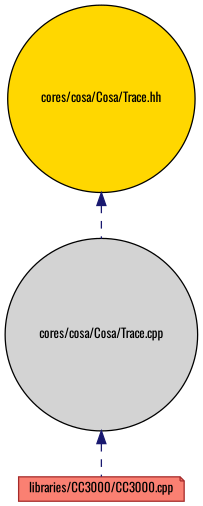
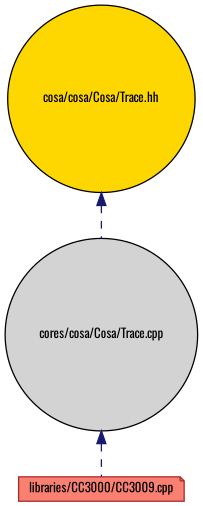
node "cores/cosa/Cosa/Trace.hh": label "cores/cosa/Cosa/Trace.hh" -> "cosa/cosa/Cosa/Trace.hh"
node "libraries/CC3000/CC3000.cpp": label "libraries/CC3000/CC3000.cpp" -> "libraries/CC3000/CC3009.cpp"
